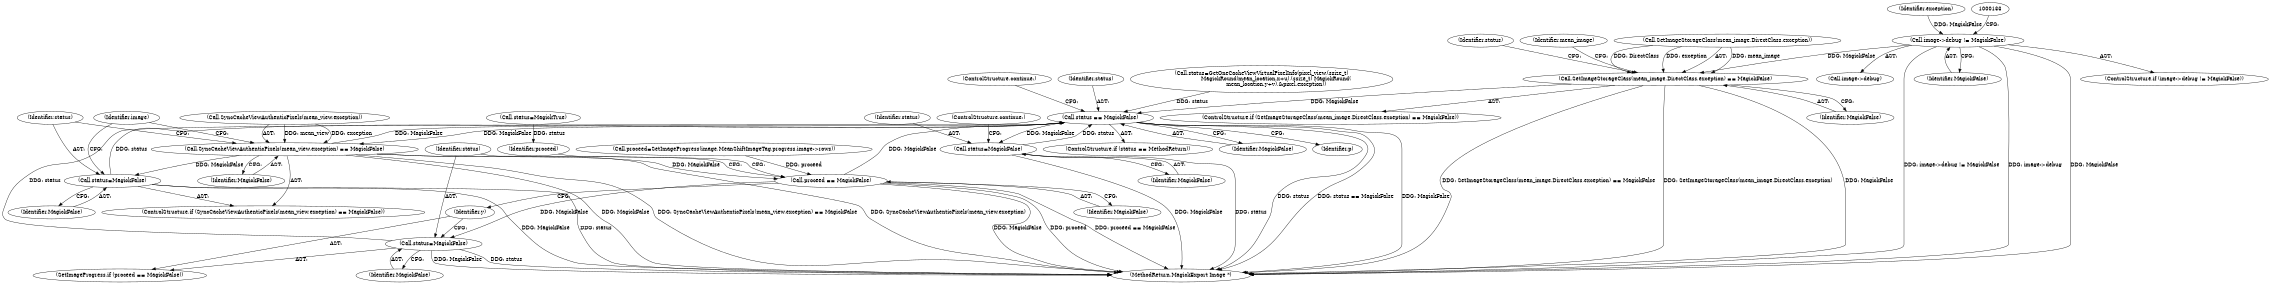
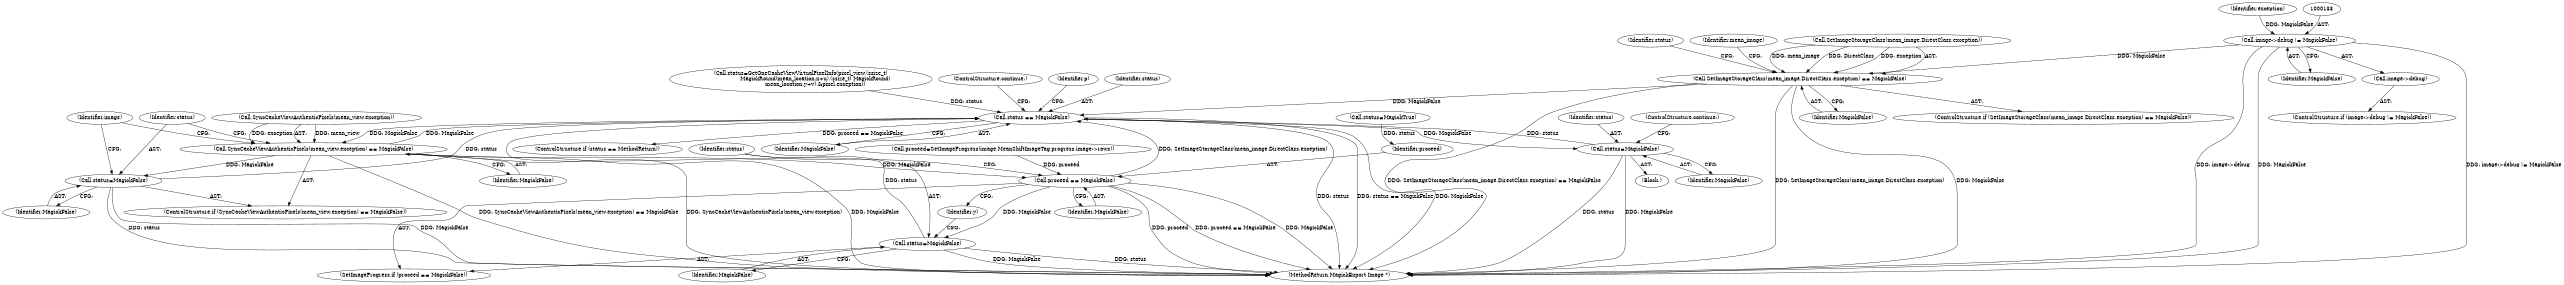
edge "1000133" -> "(Call,image->debug != MagickFalse)": label "CFG: " -> "AST: "
edge "(Call,image->debug != MagickFalse)" -> "(ControlStructure,if (image->debug != MagickFalse))": now "(Call,image->debug)" -> "(ControlStructure,if (image->debug != MagickFalse))"
edge "(Call,status == MagickFalse)" -> "(Identifier,p)": reversed
edge "(Call,status == MagickFalse)" -> "(ControlStructure,if (status == MethodReturn))": label "AST: " -> "DDG: proceed == MagickFalse"
edge "(Call,proceed == MagickFalse)" -> "(Call,status == MagickFalse)": label "DDG: MagickFalse" -> "DDG: SetImageStorageClass(mean_image,DirectClass,exception)"
edge "(Identifier,proceed)" -> "(Call,proceed == MagickFalse)": label "CFG: " -> "AST: "
node "(Block,)": added
edge "(Identifier,y)" -> "(SetImageProgress,if (proceed == MagickFalse))": now "(Call,proceed == MagickFalse)" -> "(SetImageProgress,if (proceed == MagickFalse))"
